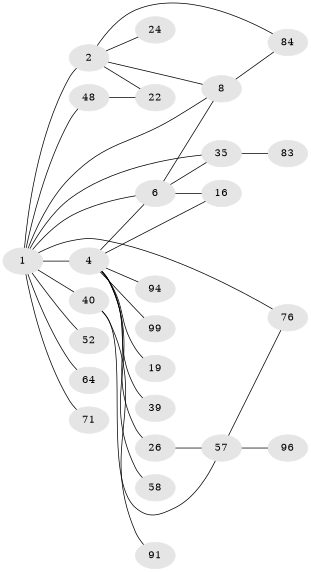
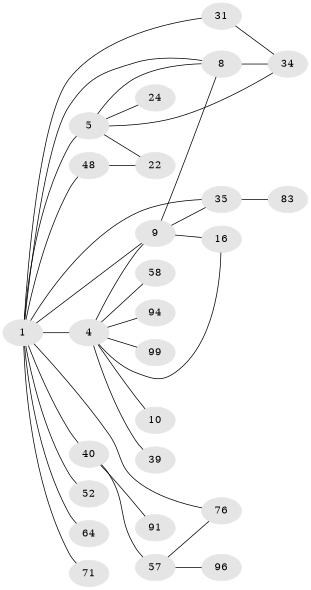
node "31": added
node "84": label "84" -> "34"
node "2": label "2" -> "5"
node "6": label "6" -> "9"
node "19": label "19" -> "10"
node "26": removed
